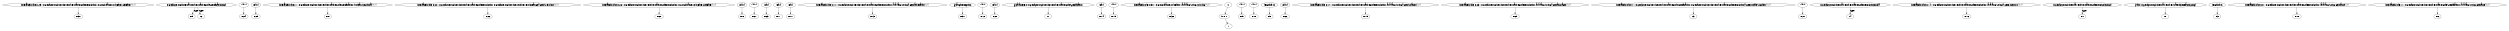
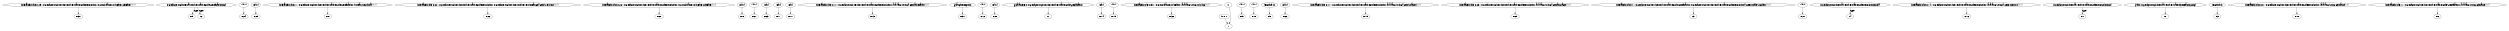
edge "0" -> "i1 + 1": now "0" -> "i1"
